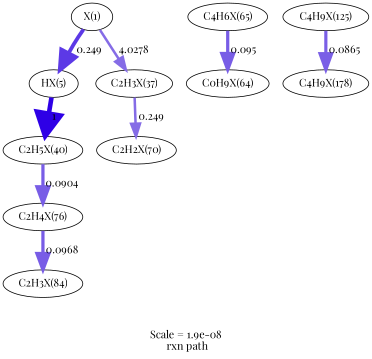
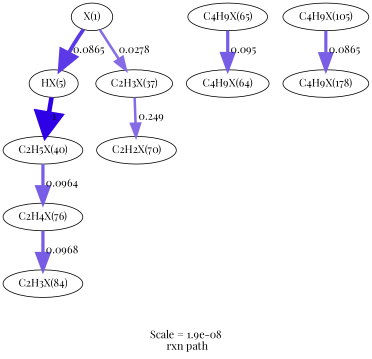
node "C4H6X(65)": label "C4H6X(65)" -> "C4H9X(65)"
node "C4H9X(125)": label "C4H9X(125)" -> "C4H9X(105)"
edge "X(1)" -> "HX(5)": label " 0.249" -> " 0.0865"
edge "X(1)" -> "C2H3X(37)": label " 4.0278" -> " 0.0278"
node "C0H9X(64)": label "C0H9X(64)" -> "C4H9X(64)"
edge "C2H5X(40)" -> "C2H4X(76)": label " 0.0904" -> " 0.0964"
